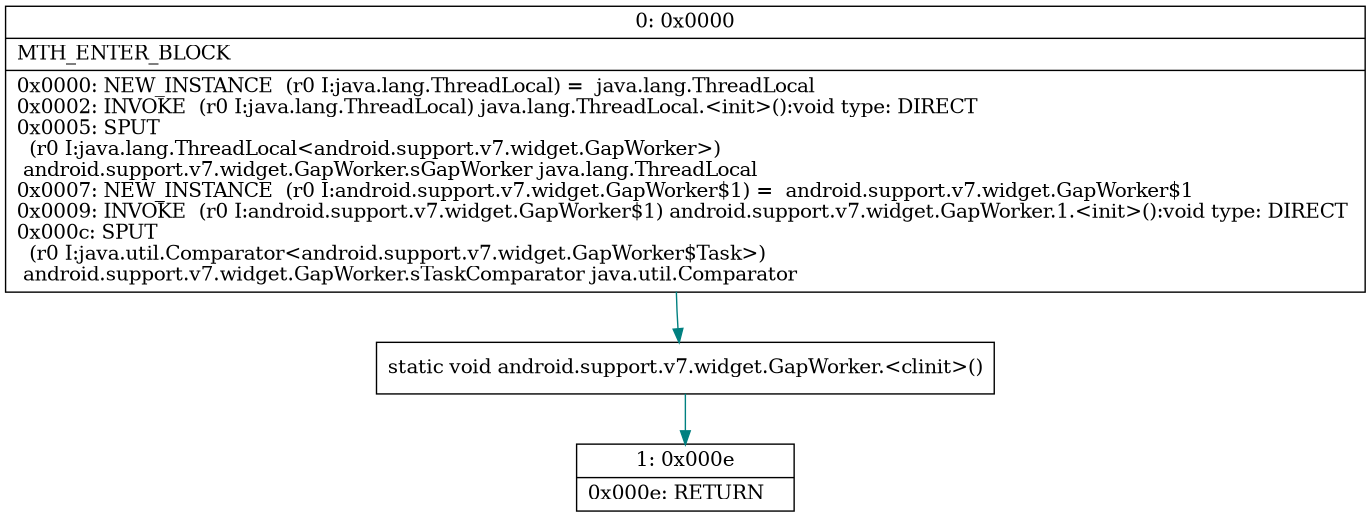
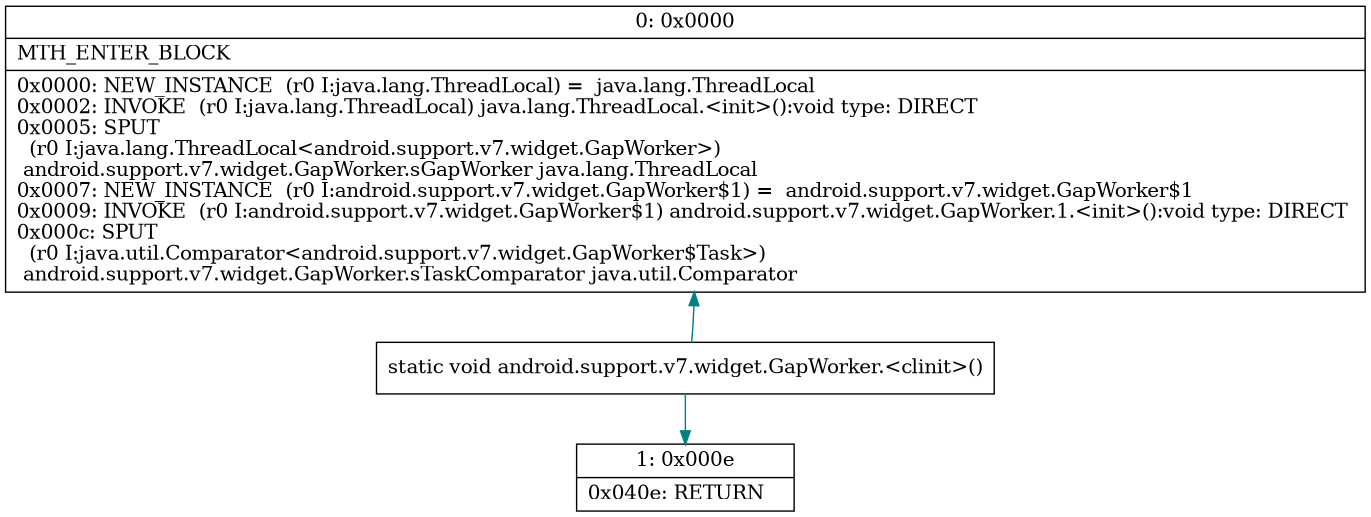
edge "0: 0x0000" -> "static void android.support.v7.widget.GapWorker.<clinit>()": reversed
node "1: 0x000e": text "0x000e: RETURN" -> "0x040e: RETURN"
